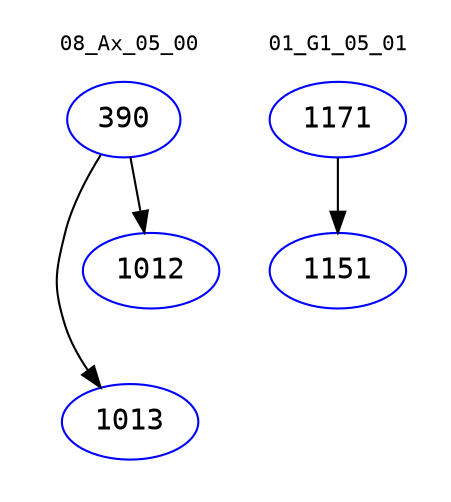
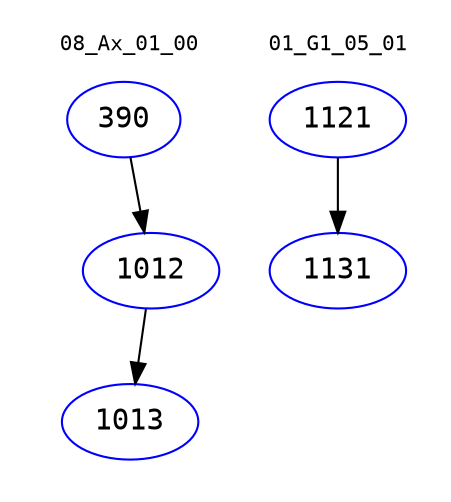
cluster "08_Ax_05_00": label "08_Ax_05_00" -> "08_Ax_01_00"
node "1171": label "1171" -> "1121"
edge "390" -> "1013": now "1012" -> "1013"
node "1151": label "1151" -> "1131"
